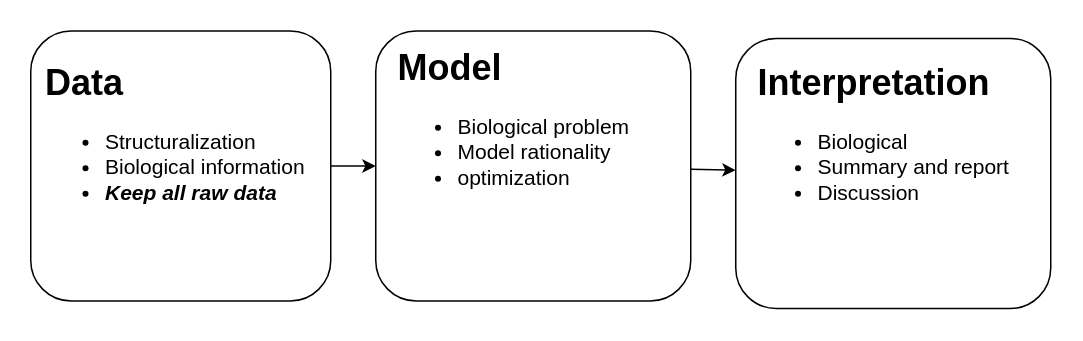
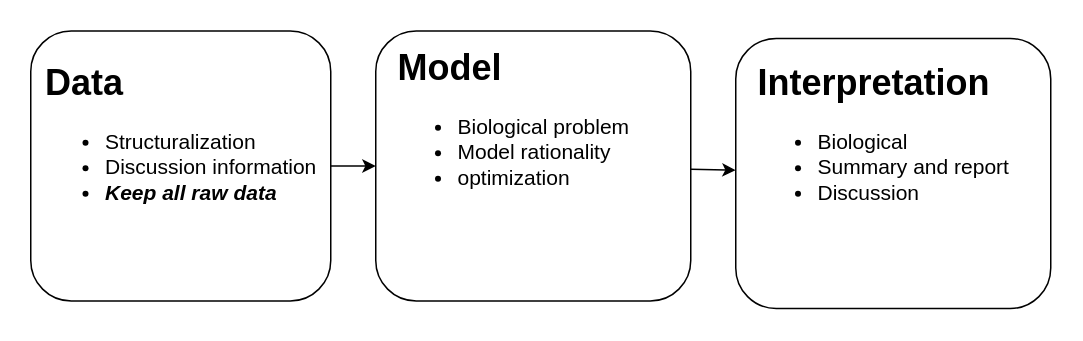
node "Data Structuralization Biological information Keep all raw data": label "Data Structuralization Biological information Keep all raw data" -> "Data Structuralization Discussion information Keep all raw data"
